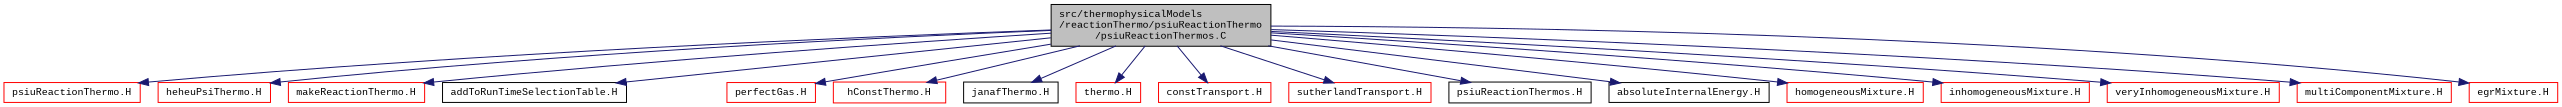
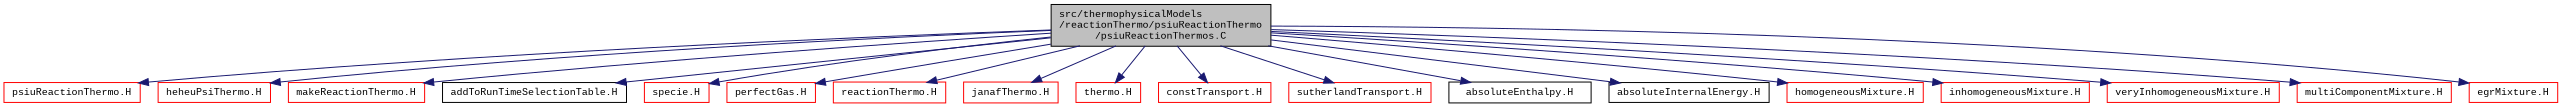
node "specie.H": added
node "hConstThermo.H": label "hConstThermo.H" -> "reactionThermo.H"
node "janafThermo.H": color black -> red
node "psiuReactionThermos.H": label "psiuReactionThermos.H" -> "absoluteEnthalpy.H"
